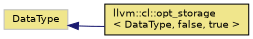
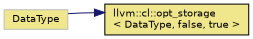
edge "llvm::cl::opt_storage < DataType, false, true >" -> "DataType": reversed
